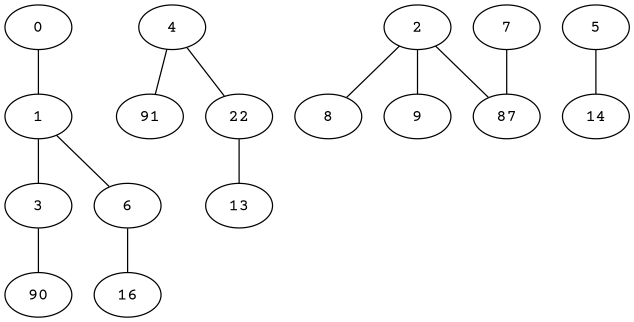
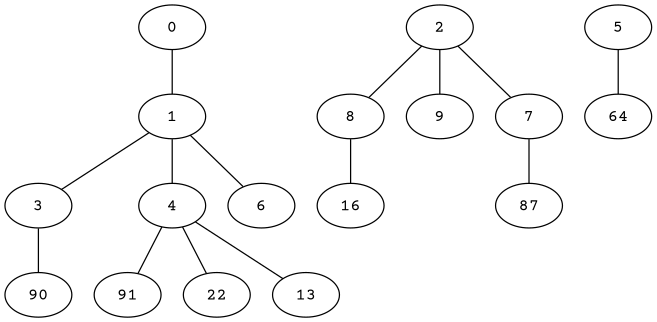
edge "2" -- "87": now "2" -- "7"
node "14": label "14" -> "64"
edge "1" -- "4": added
edge "22" -- "13": now "4" -- "13"
edge "6" -- "16": now "8" -- "16"
